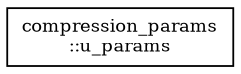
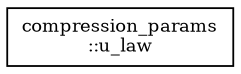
node "compression_params ::u_params": label "compression_params ::u_params" -> "compression_params ::u_law"
